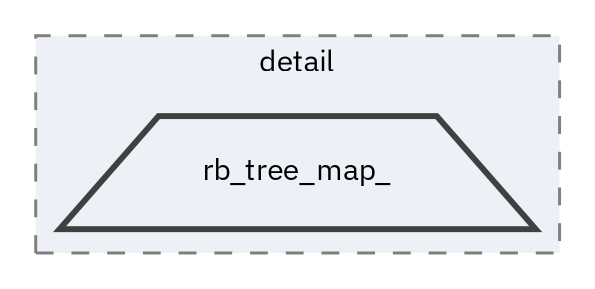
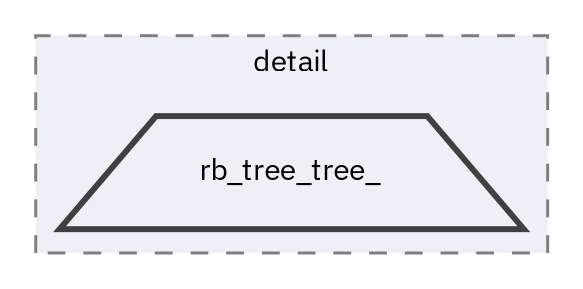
node "rb_tree_map_": label "rb_tree_map_" -> "rb_tree_tree_"
